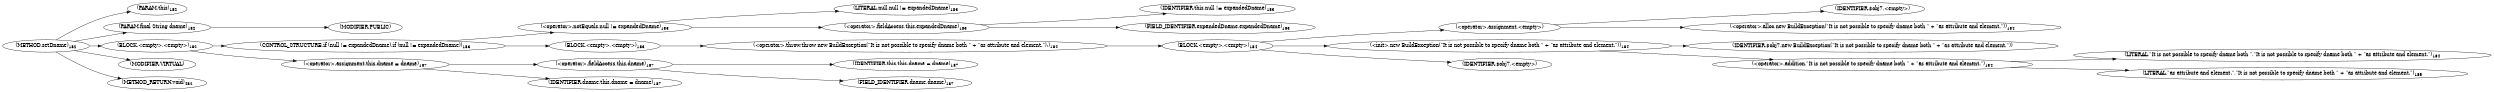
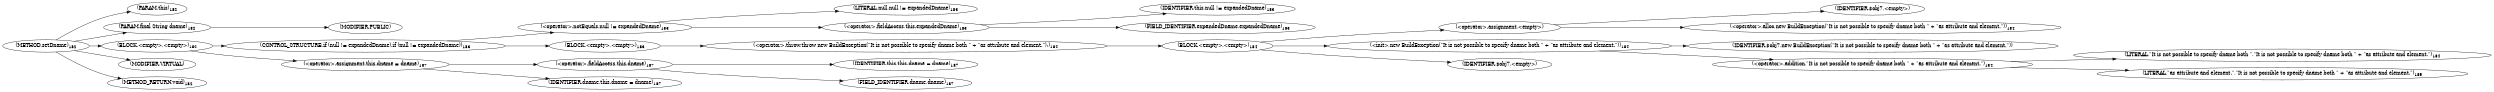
node "(METHOD_RETURN,void)": text "482" -> "182"
